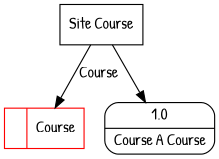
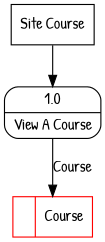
edge "Site Course" -> "Course": now "1.0" -> "Course"
node "1.0": text "Course A Course" -> "View A Course"
